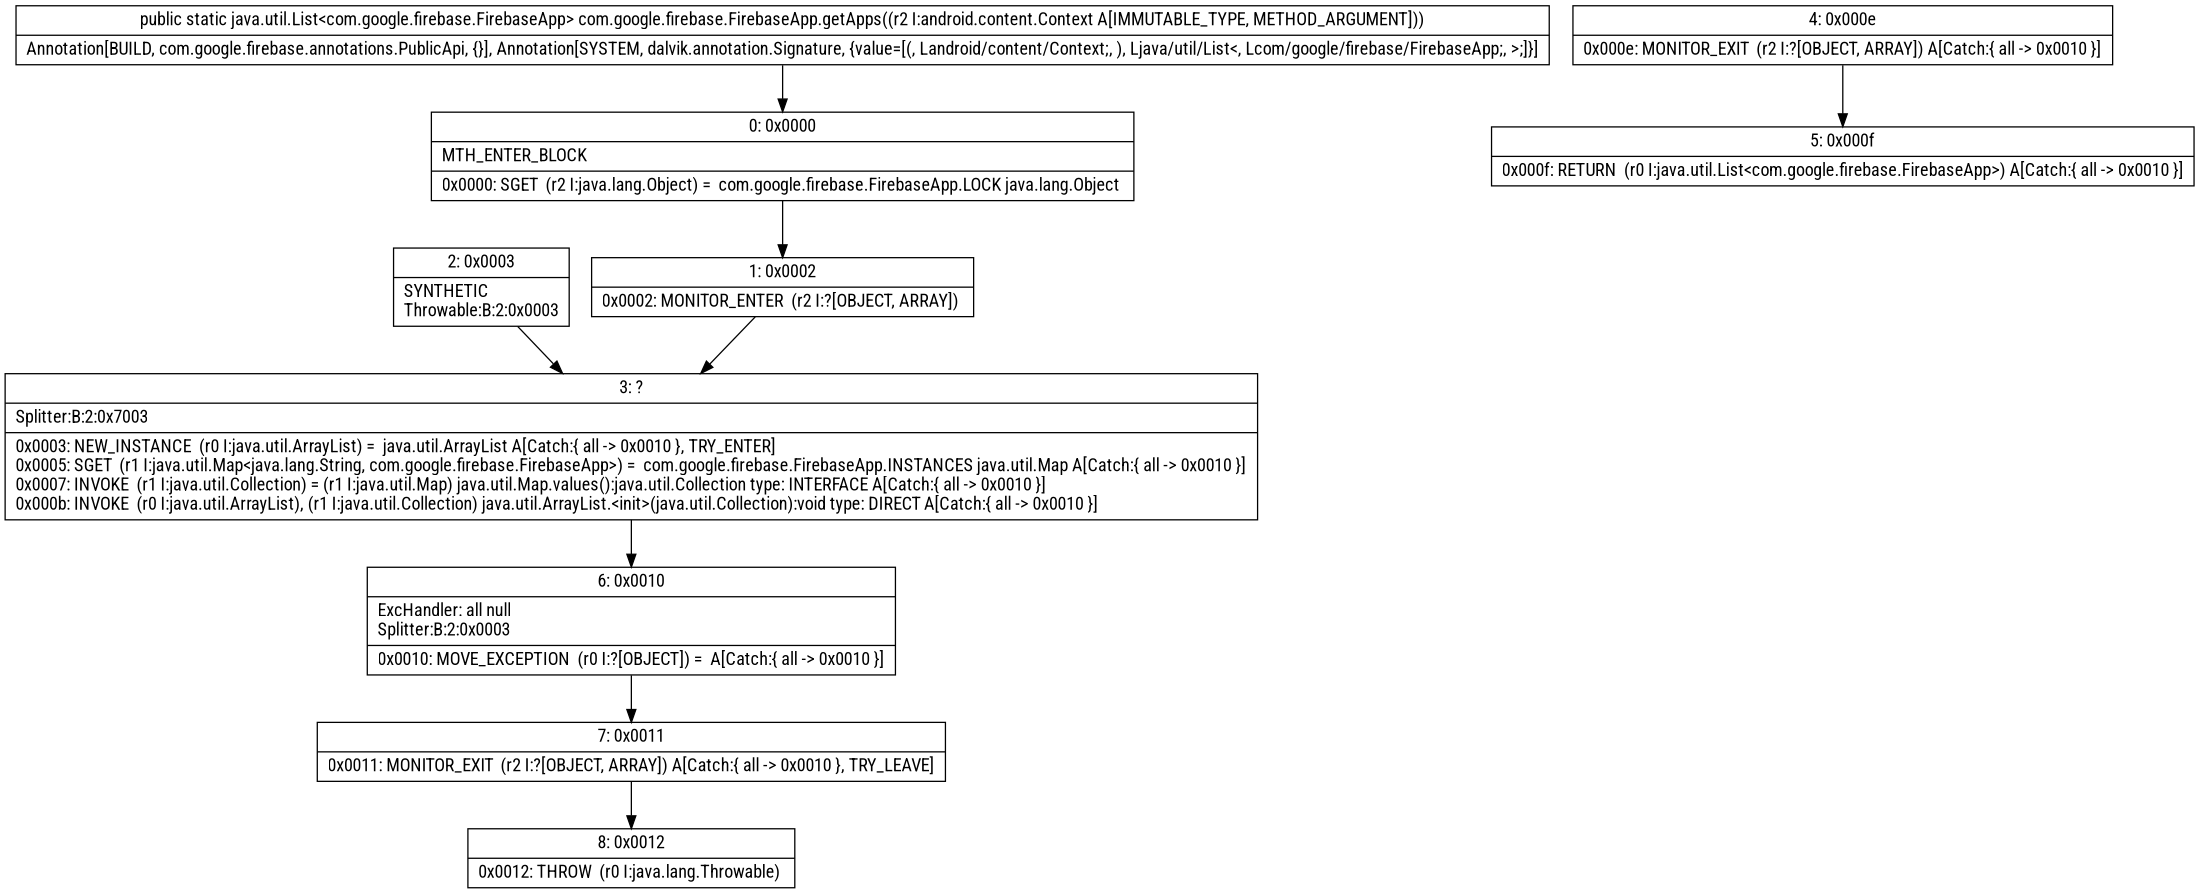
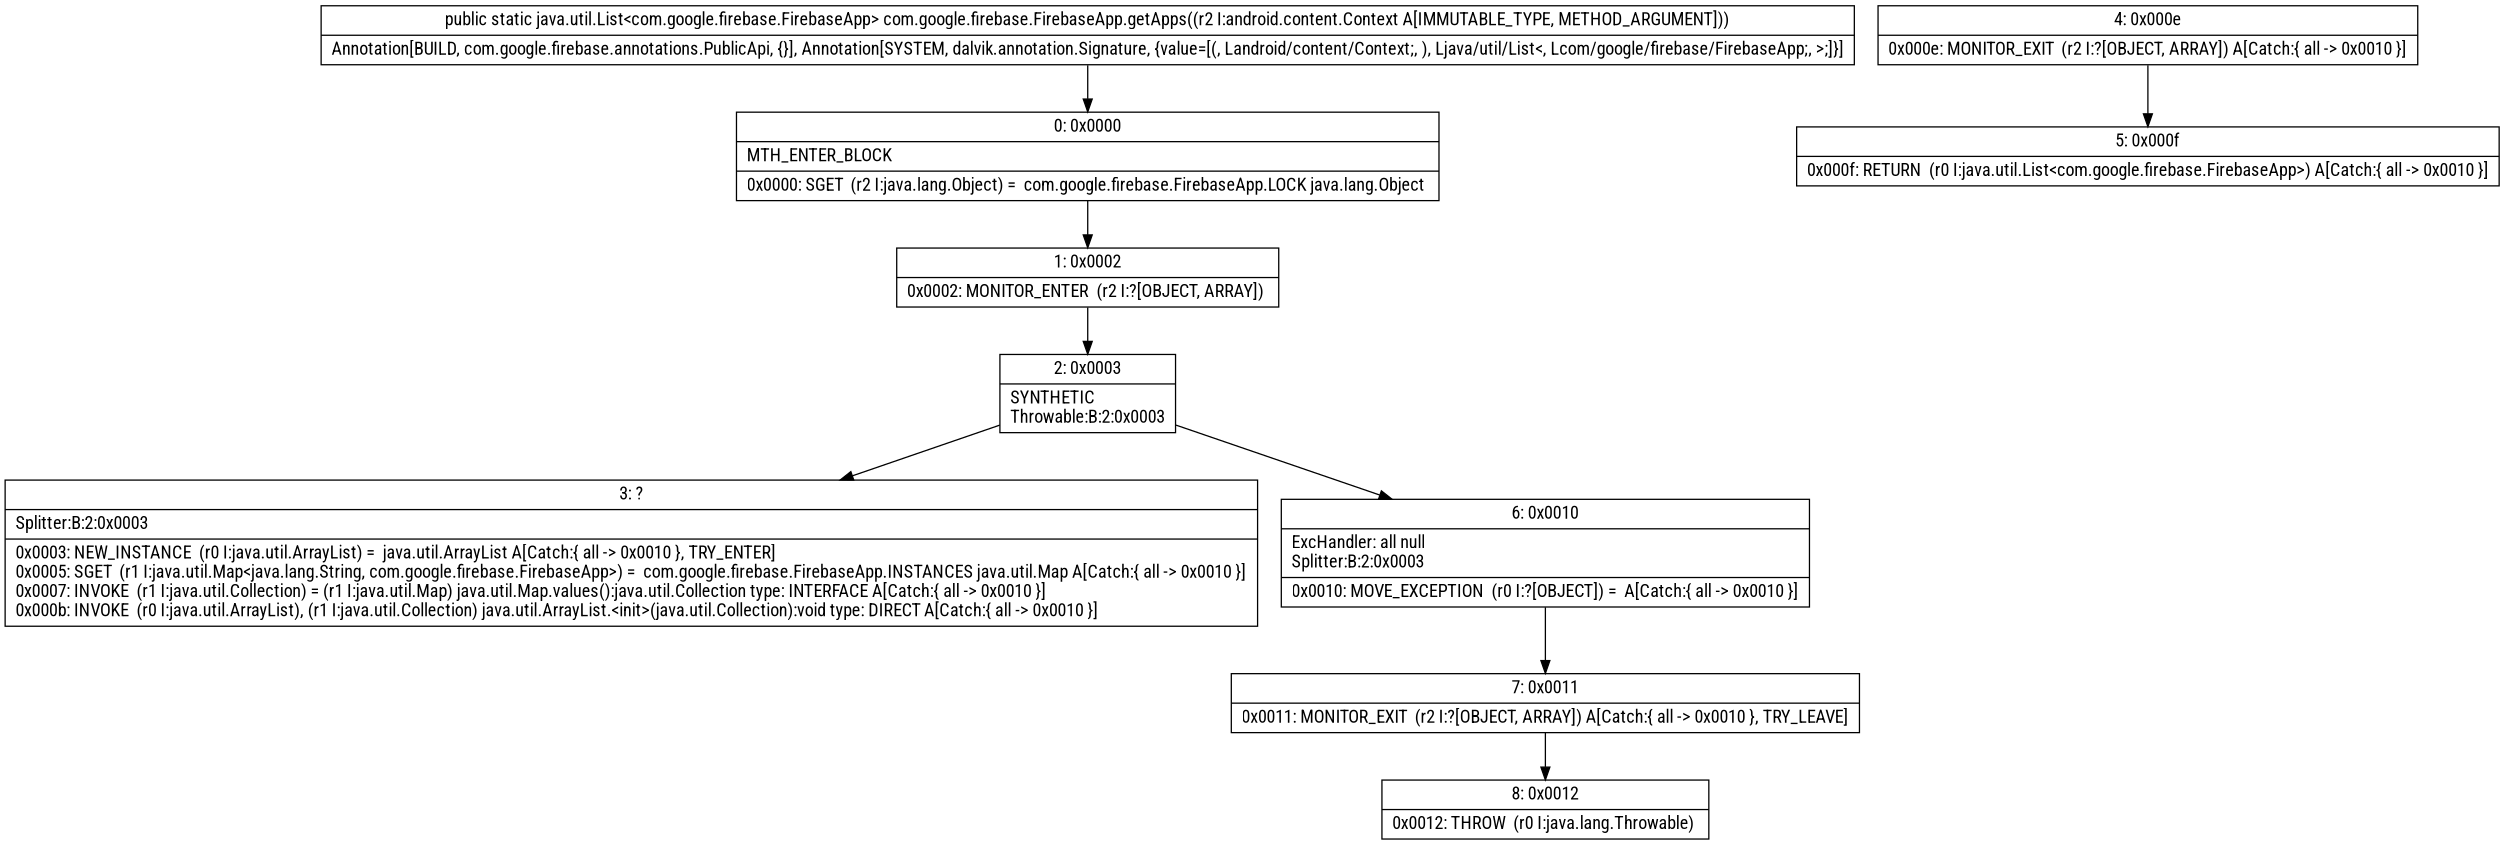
edge "1: 0x0002" -> "3: ?": now "1: 0x0002" -> "2: 0x0003"
node "3: ?": text "Splitter:B:2:0x7003" -> "Splitter:B:2:0x0003"
edge "3: ?" -> "6: 0x0010": now "2: 0x0003" -> "6: 0x0010"
